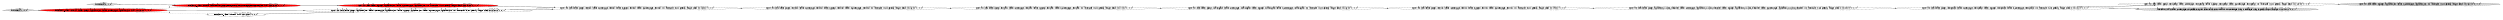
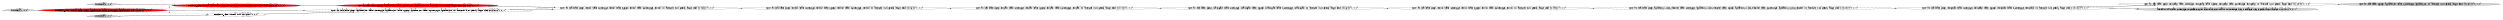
node "c01_universal['0', '0', '1']": added
